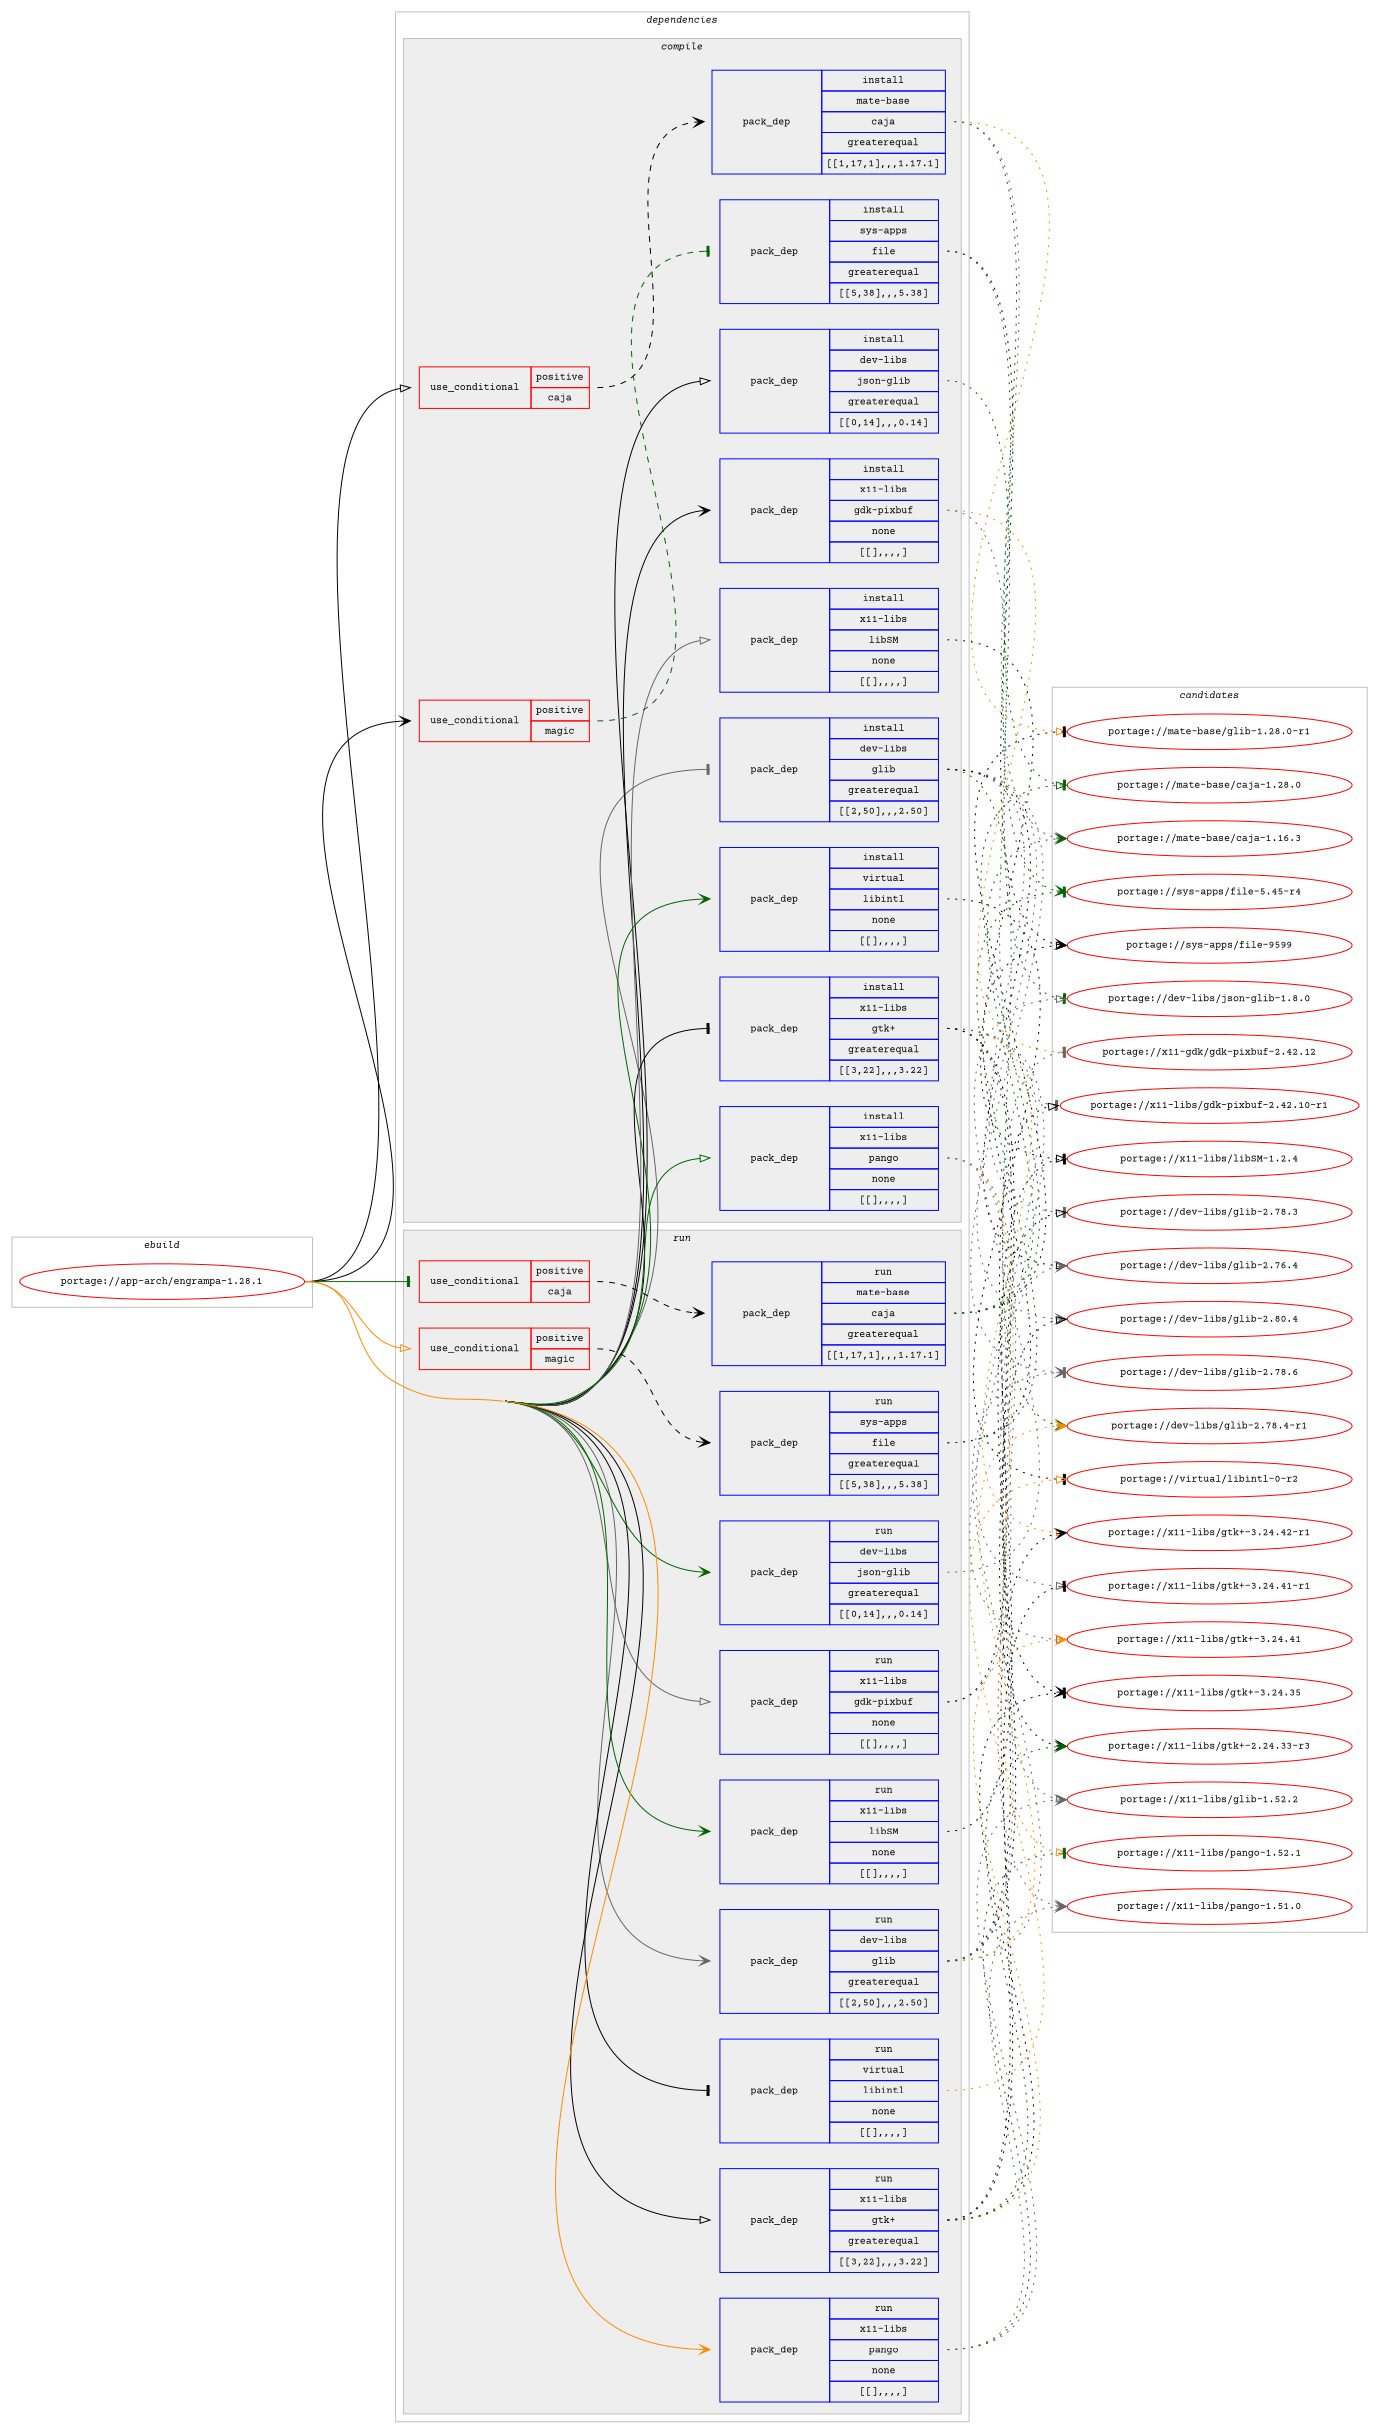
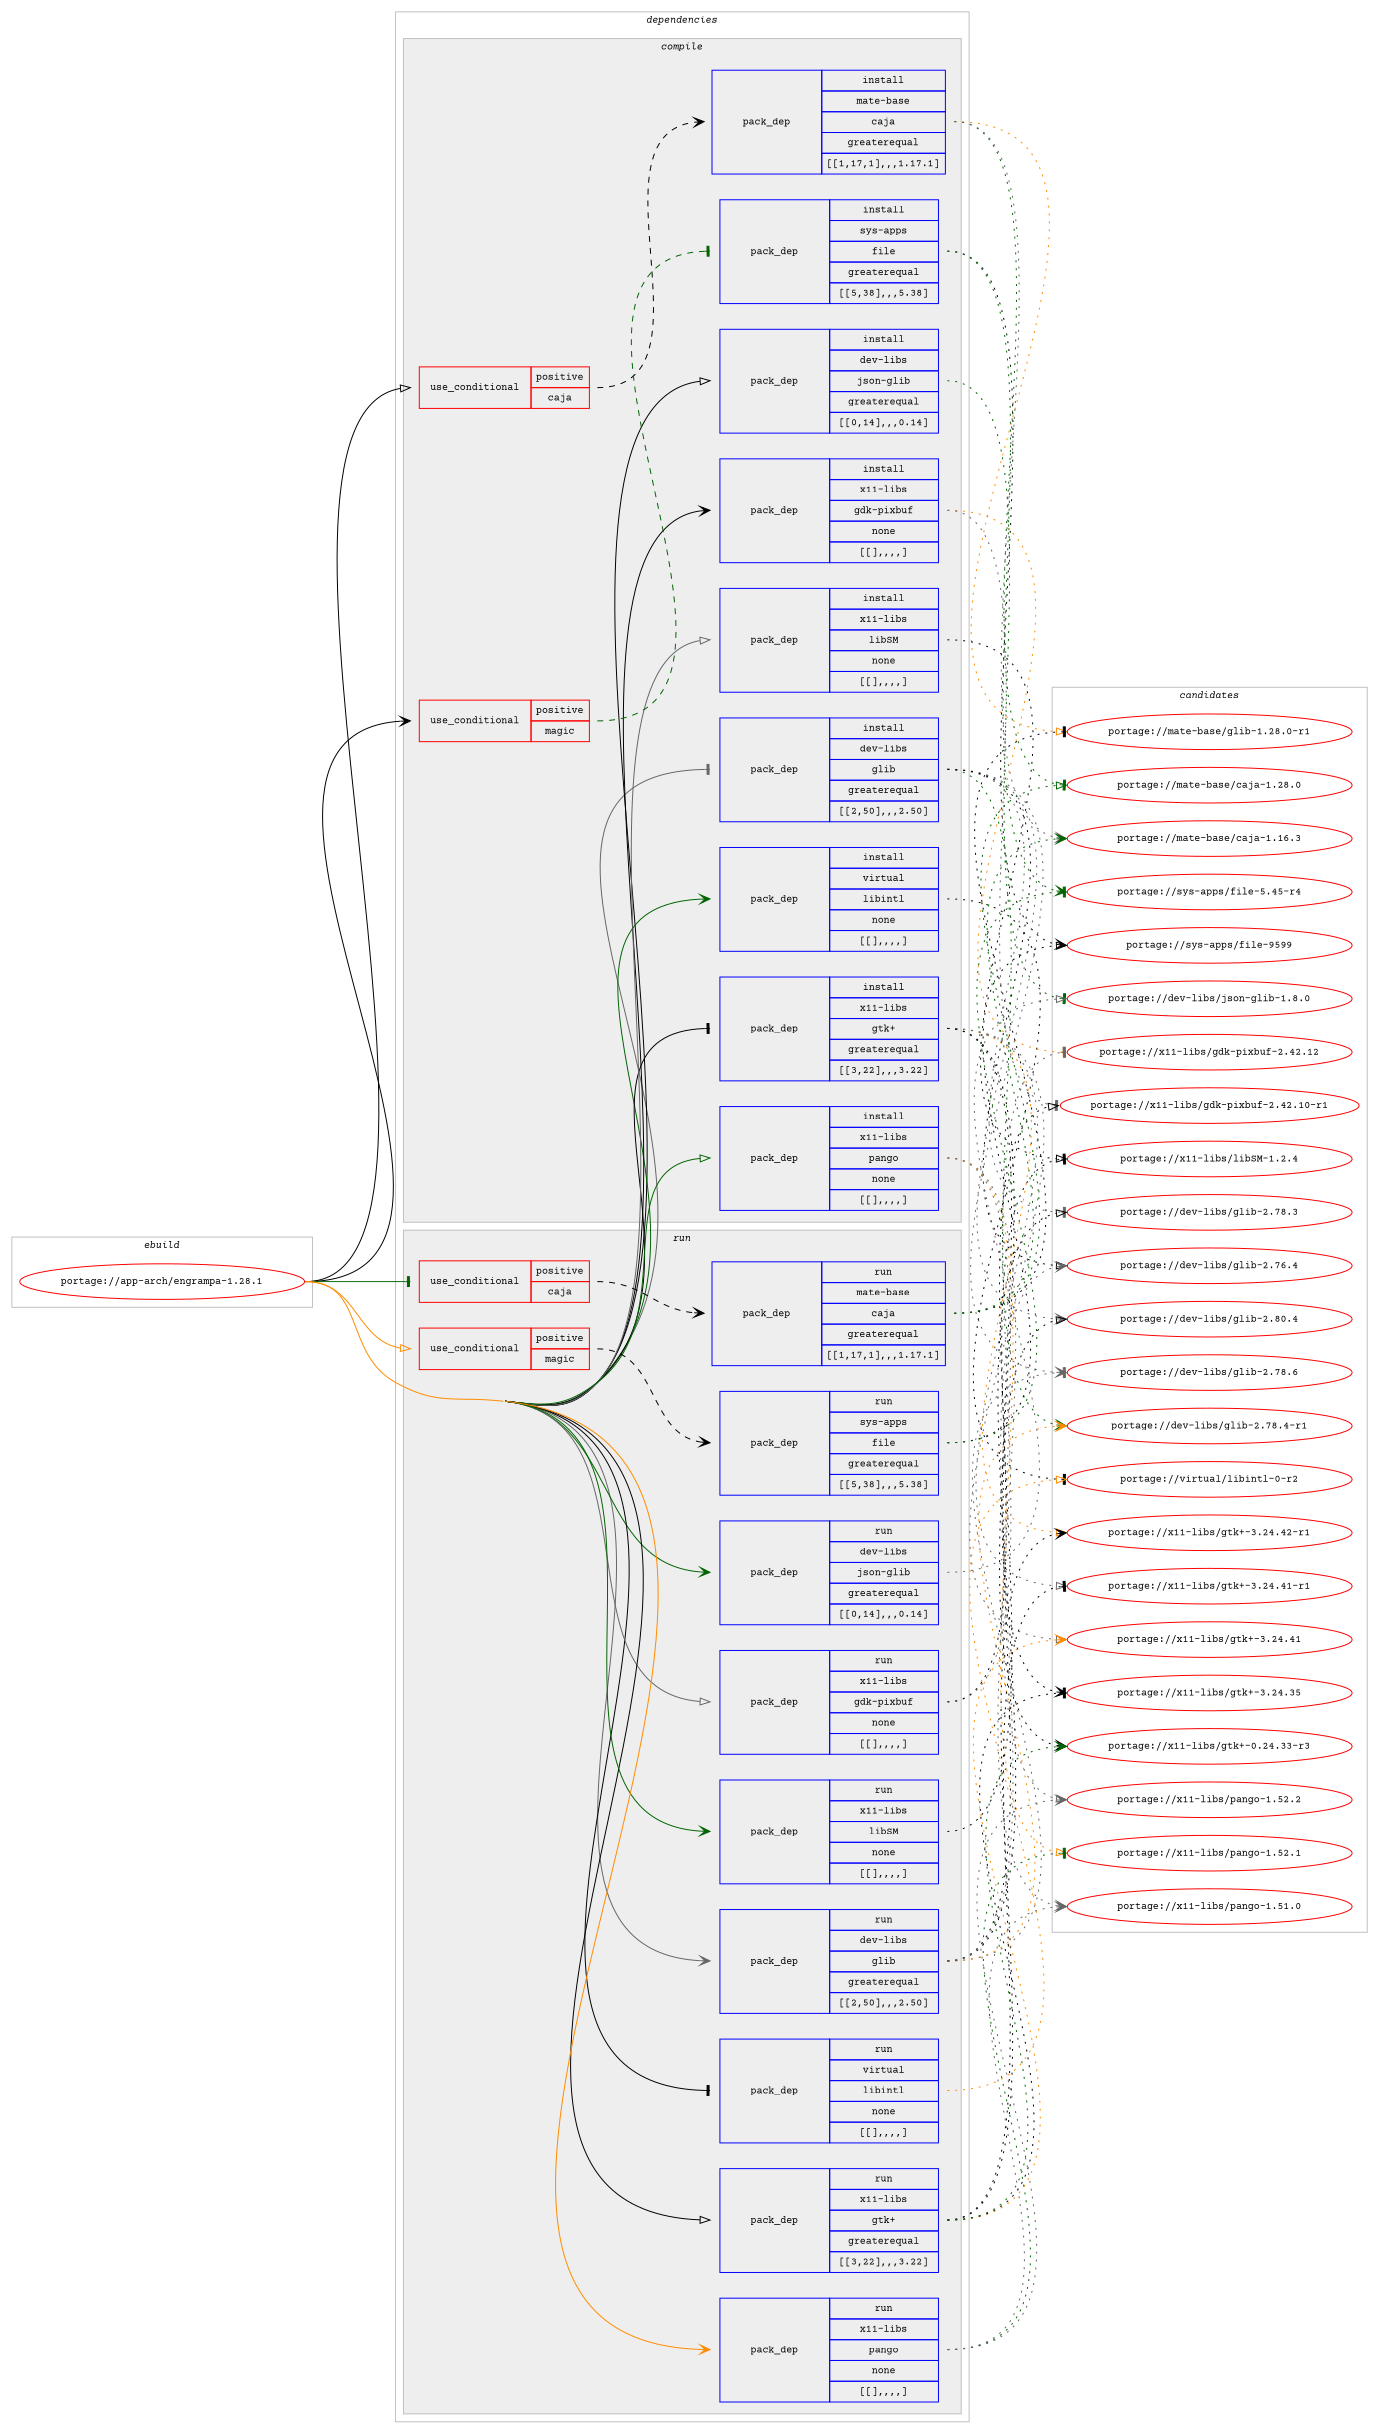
node "portage://x11-gdk/gdk-pixbuf-2.42.12": label "portage://x11-gdk/gdk-pixbuf-2.42.12" -> "portage://x11-libs/gdk-pixbuf-2.42.12"
node "portage://x11-libs/gtk+-2.24.33-r3": label "portage://x11-libs/gtk+-2.24.33-r3" -> "portage://x11-libs/gtk+-0.24.33-r3"
node "portage://x11-libs/glib-1.52.2": label "portage://x11-libs/glib-1.52.2" -> "portage://x11-libs/pango-1.52.2"
